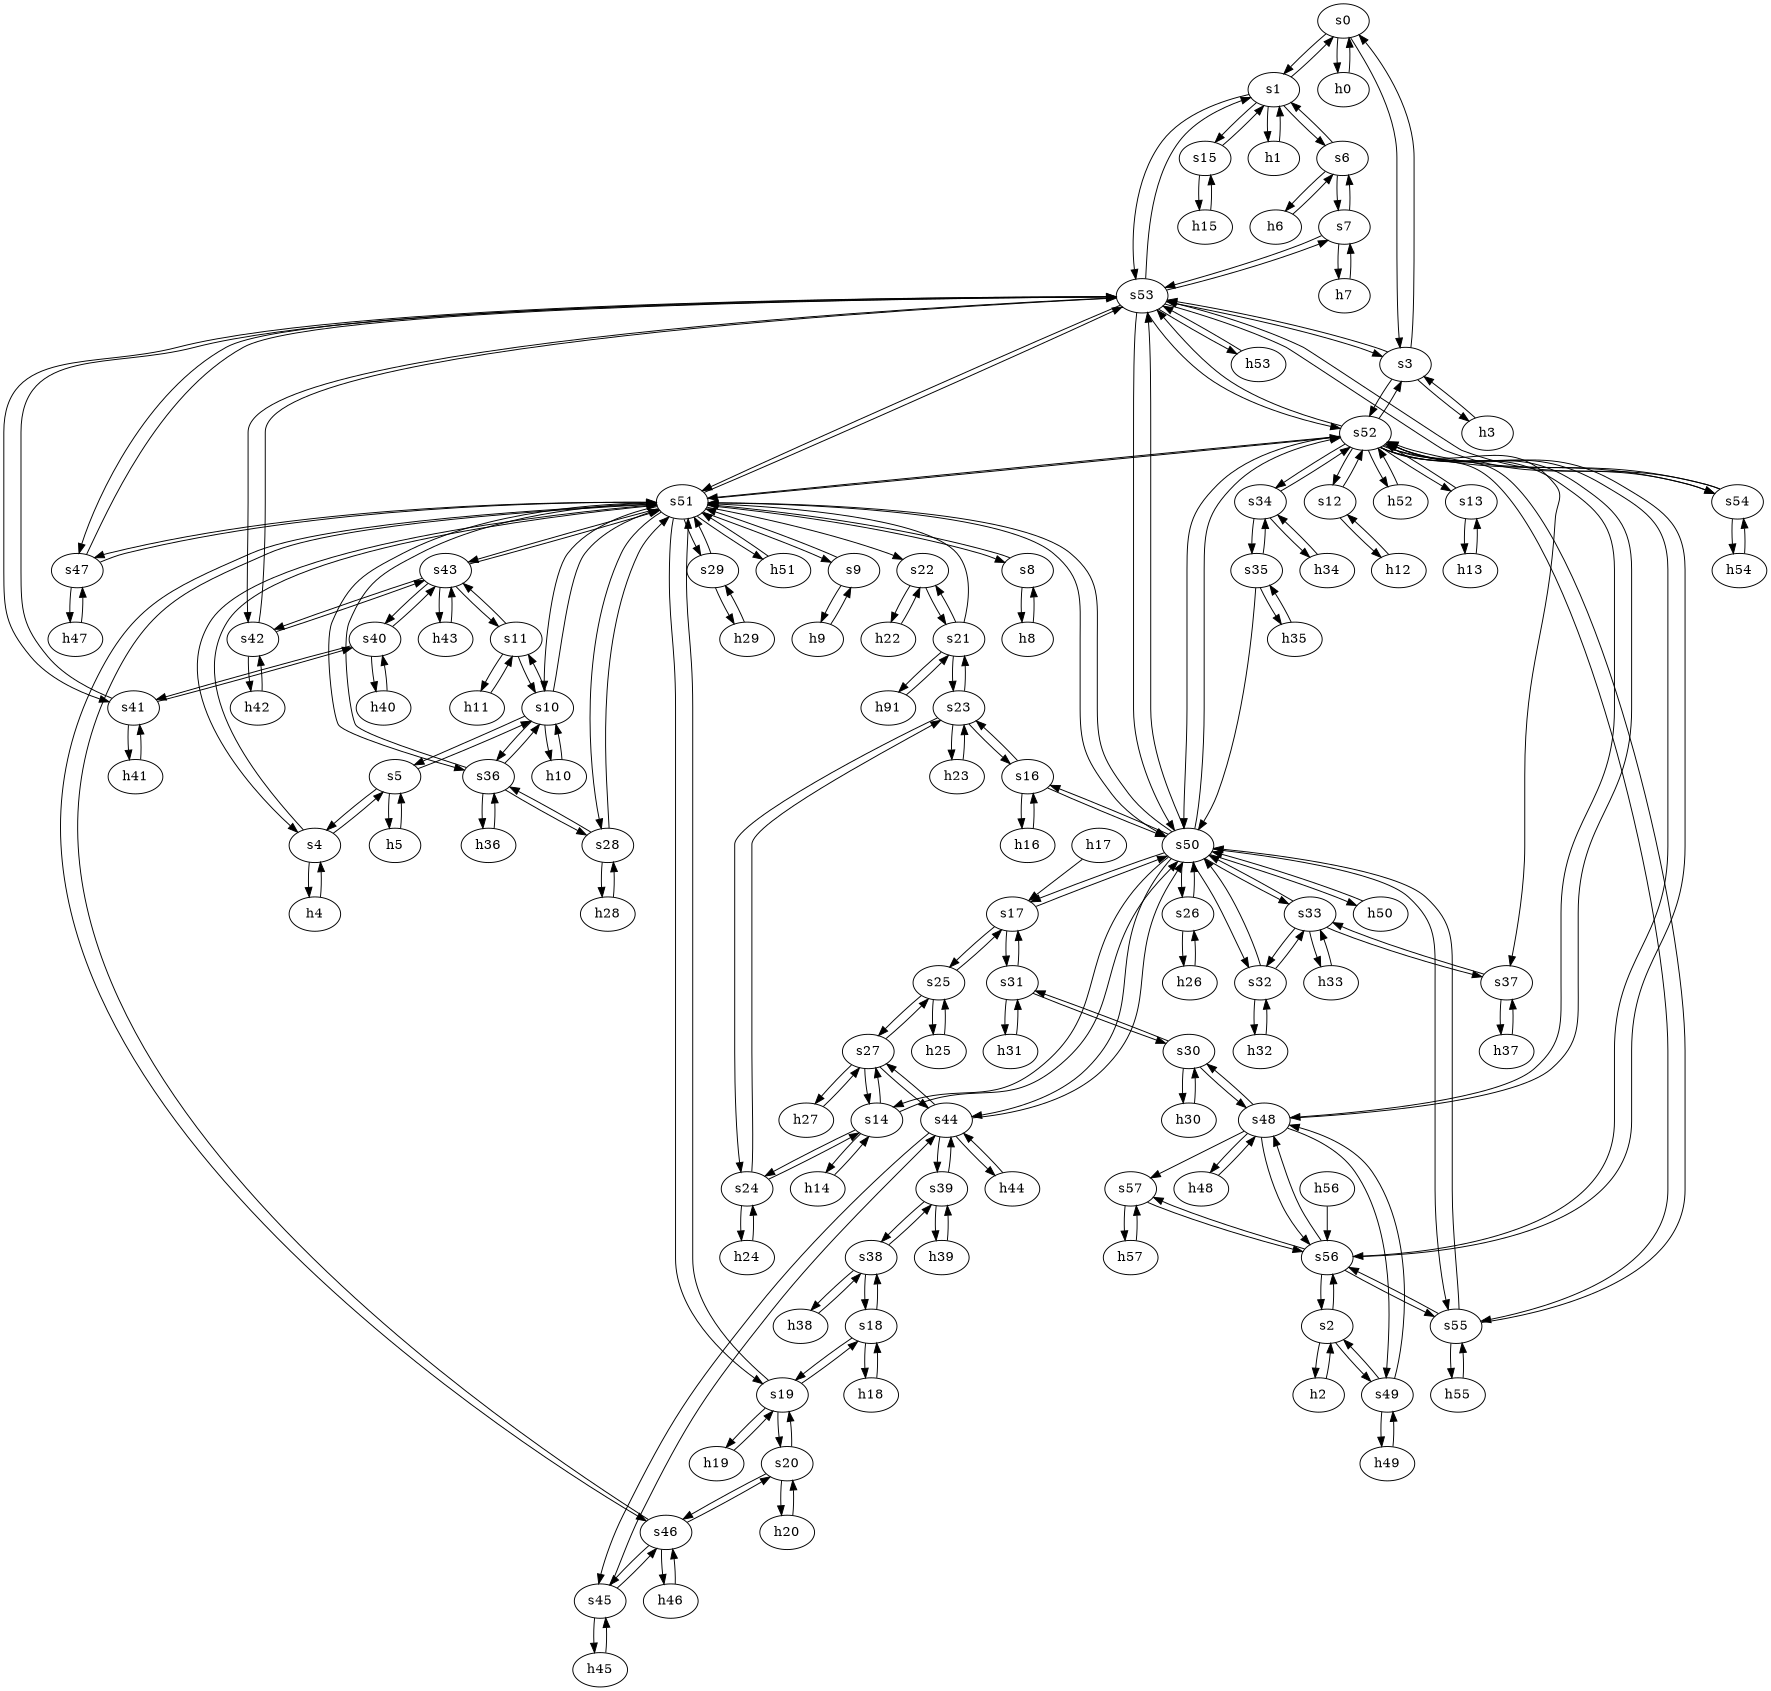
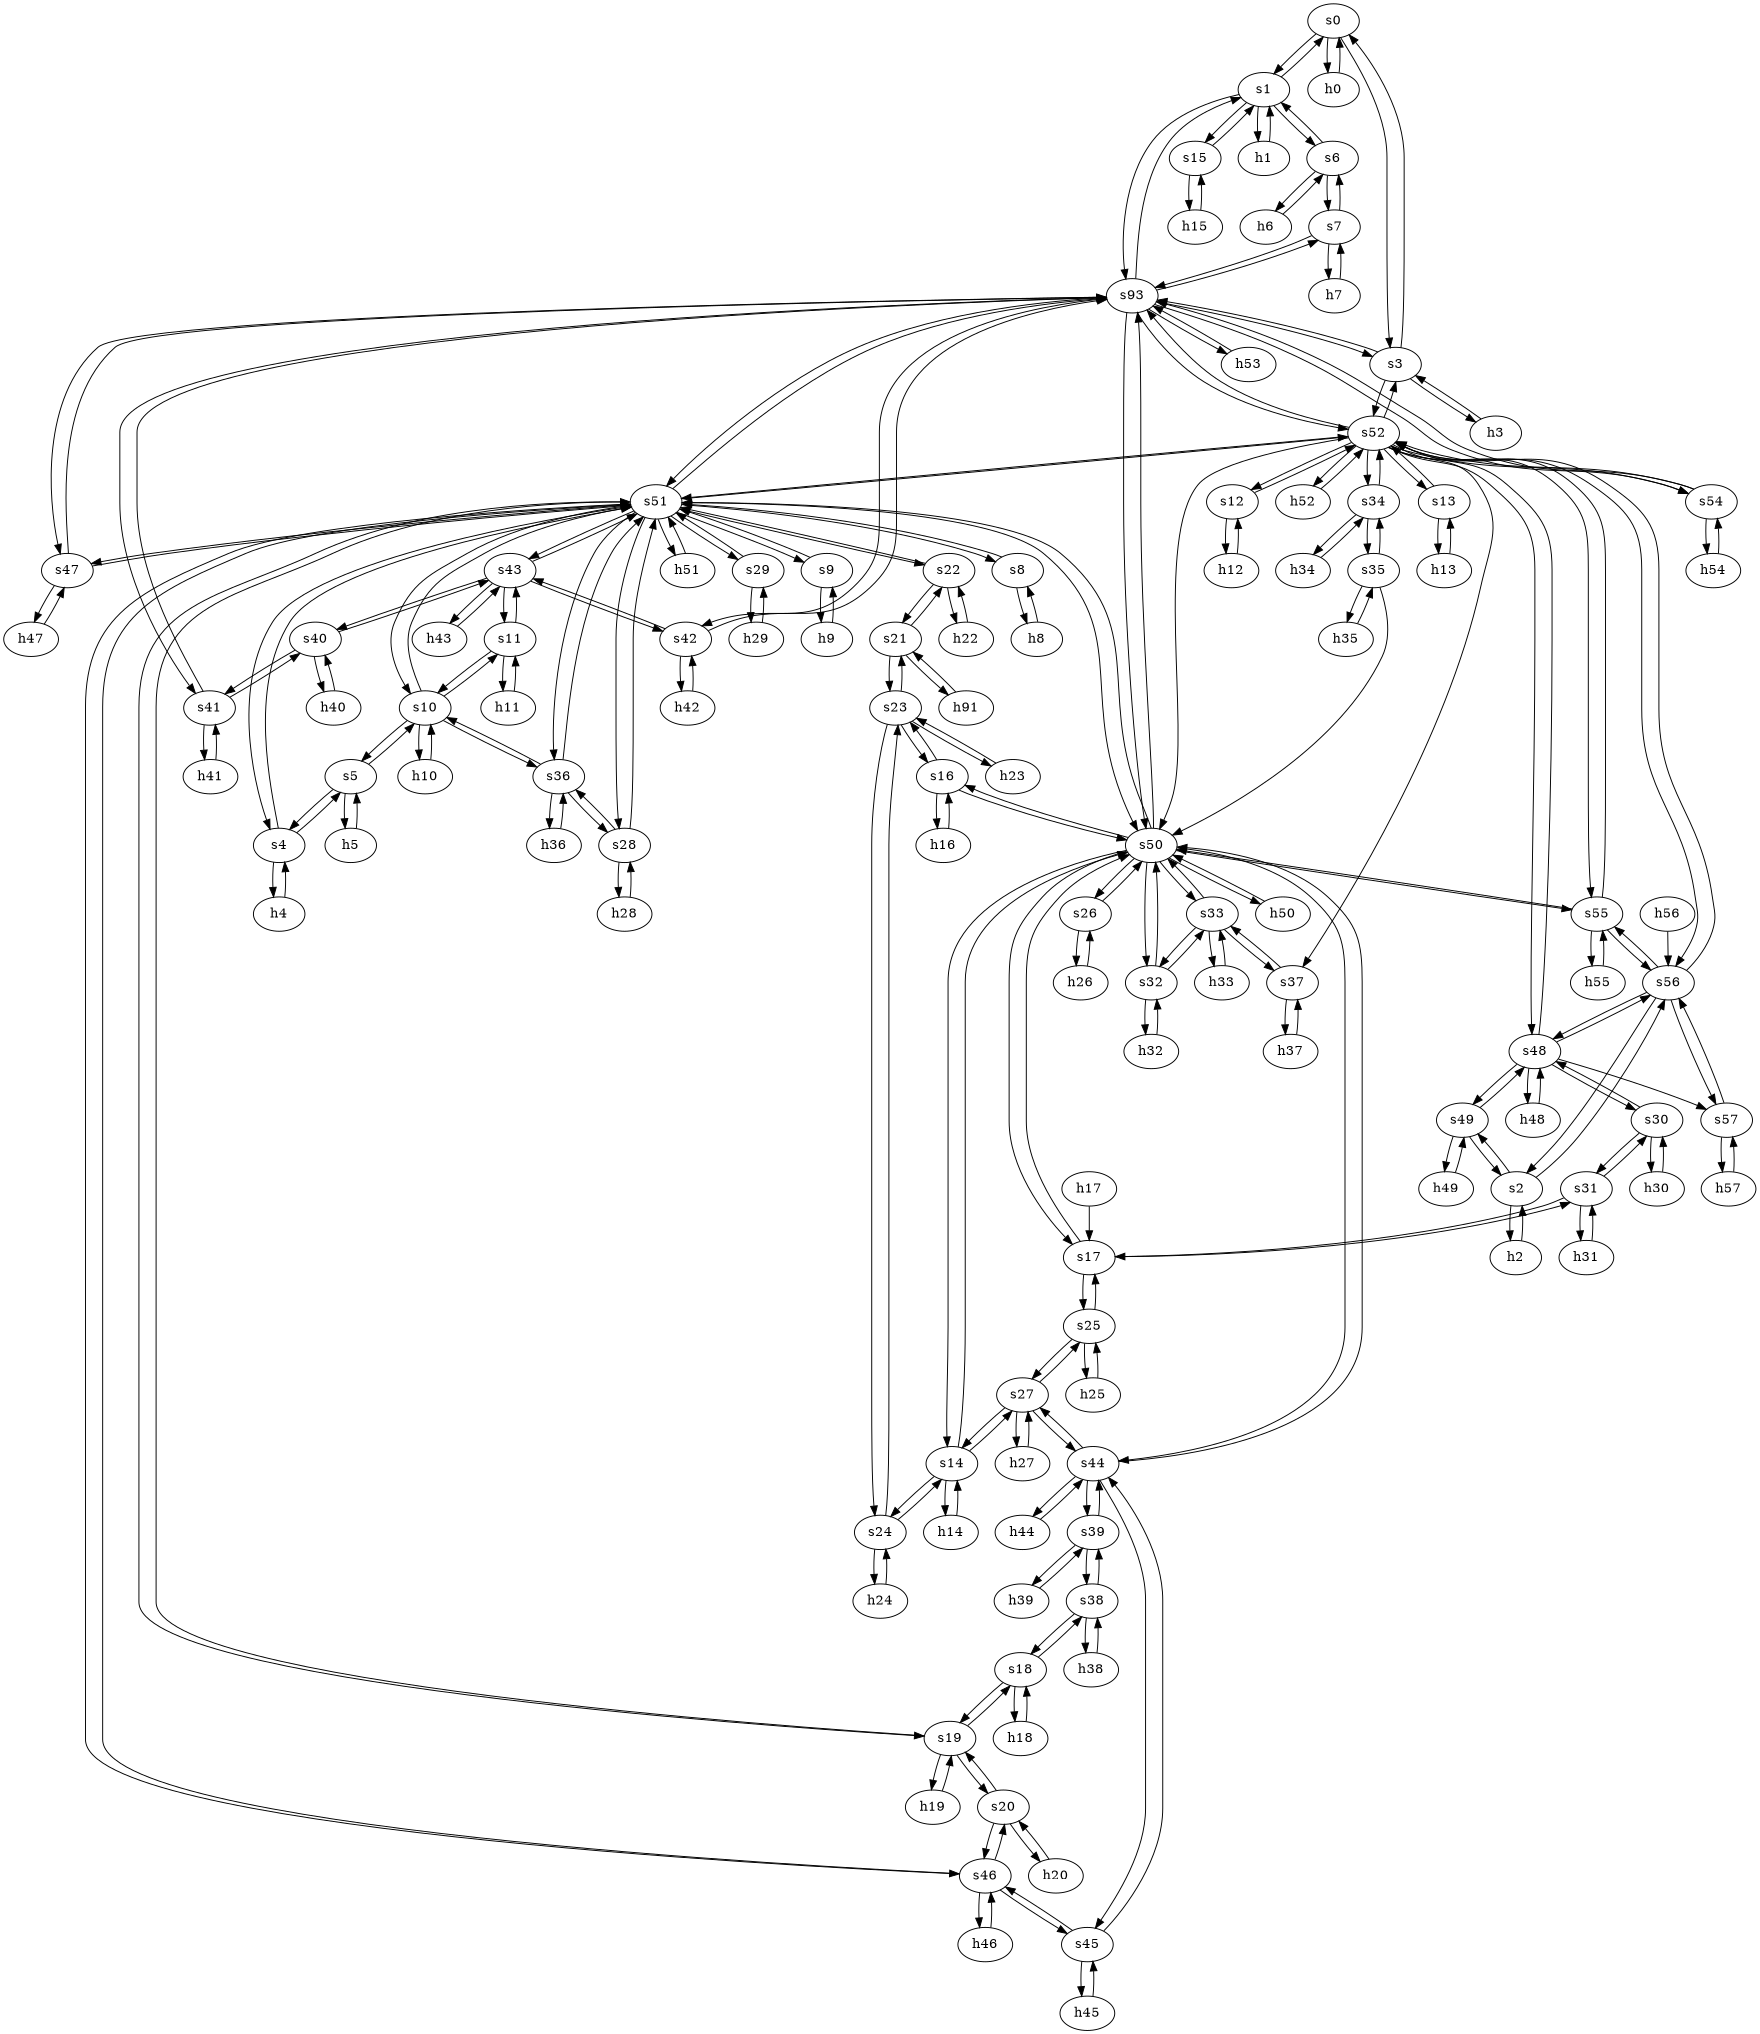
node "s53": label "s53" -> "s93"
edge "s21" -> "s51": now "s22" -> "s51"
edge "s50" -> "s52": removed
